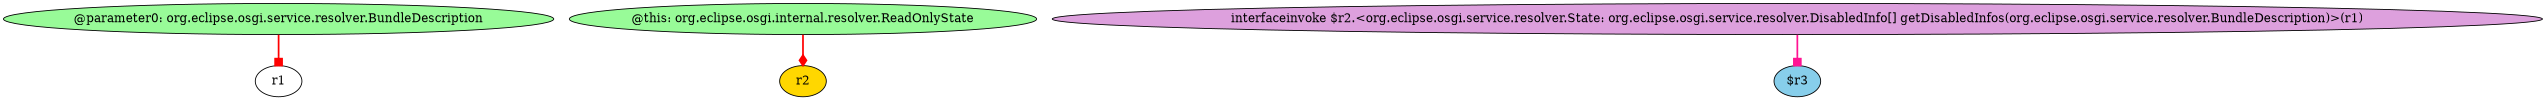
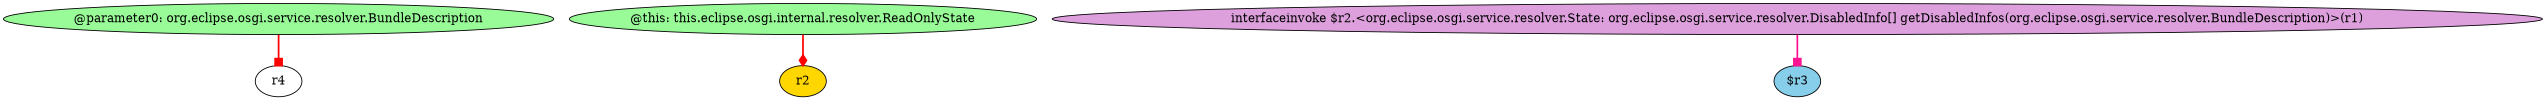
node "@this: org.eclipse.osgi.internal.resolver.ReadOnlyState": label "@this: org.eclipse.osgi.internal.resolver.ReadOnlyState" -> "@this: this.eclipse.osgi.internal.resolver.ReadOnlyState"
node "r1": label "r1" -> "r4"
